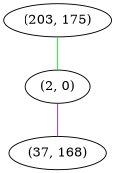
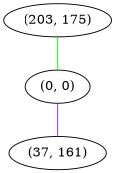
node "(2, 0)": label "(2, 0)" -> "(0, 0)"
node "(37, 168)": label "(37, 168)" -> "(37, 161)"
